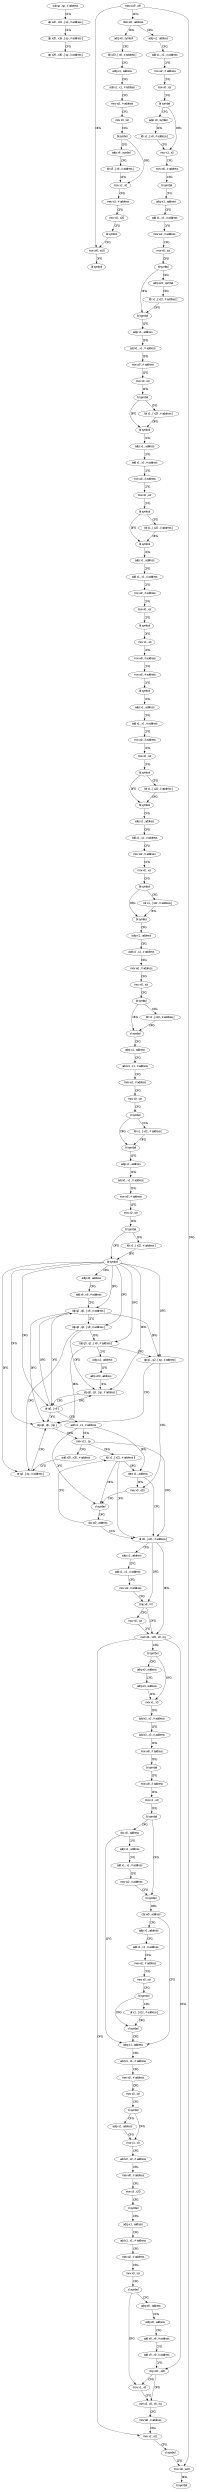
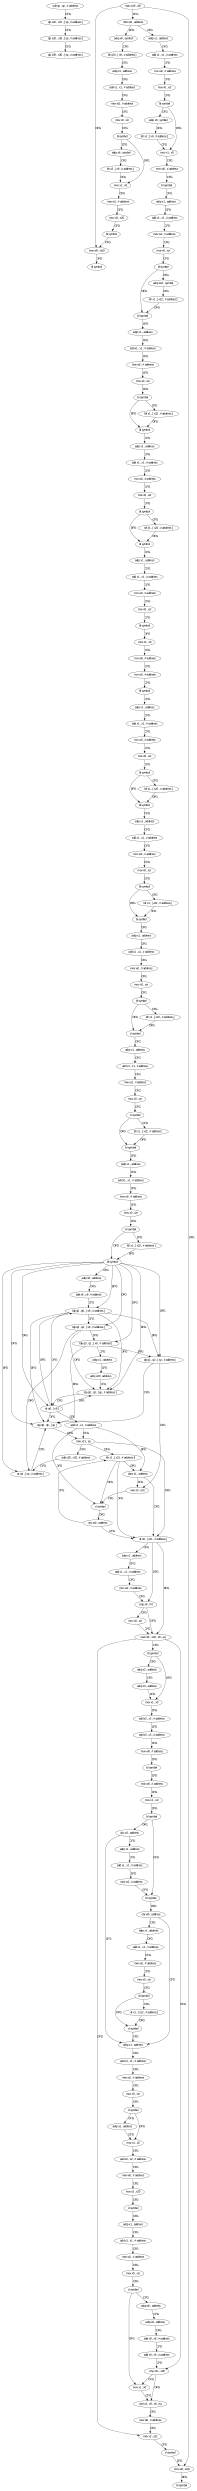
edge "ldp q2 , q0 , [ x8 , # address ]" -> "stp q0 , q3 , [ sp , # address ]": added, label "DFG"
